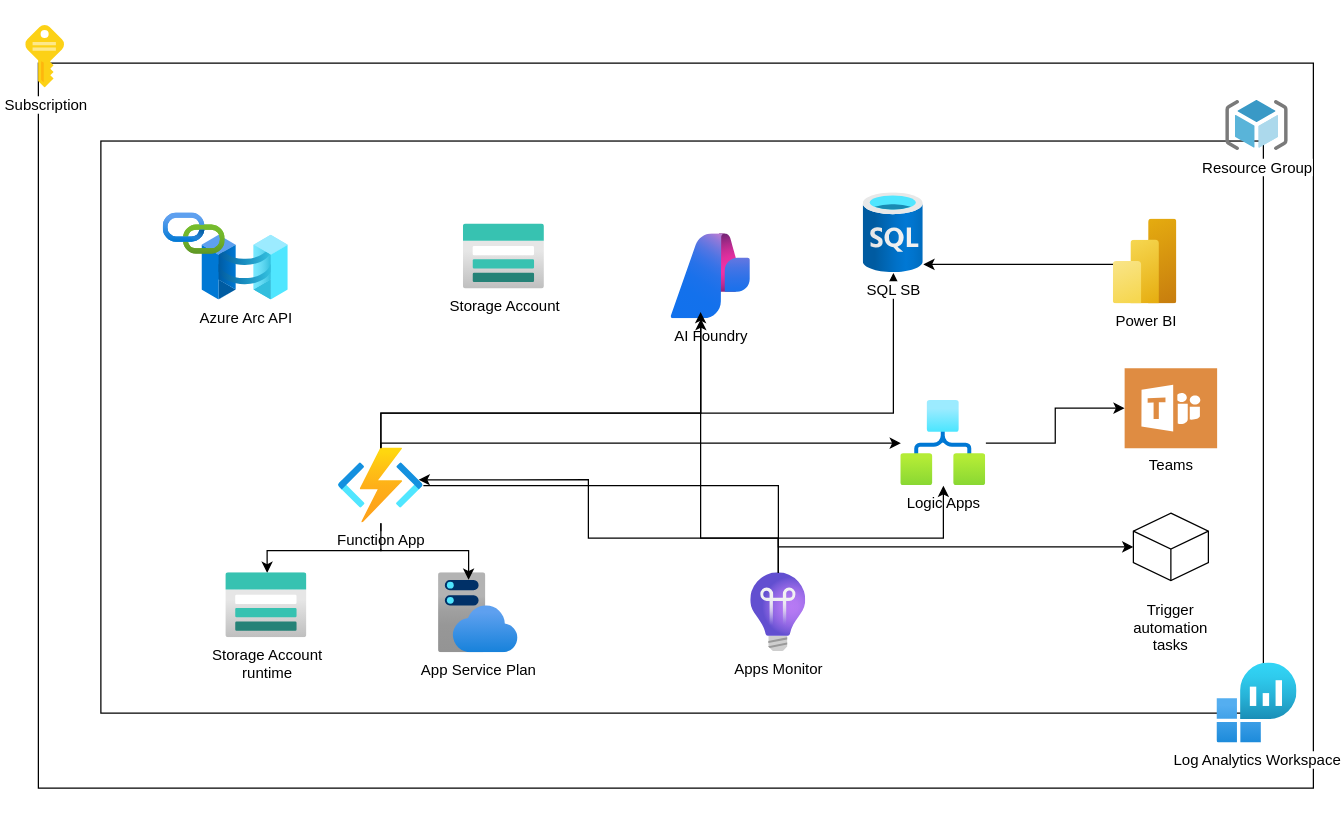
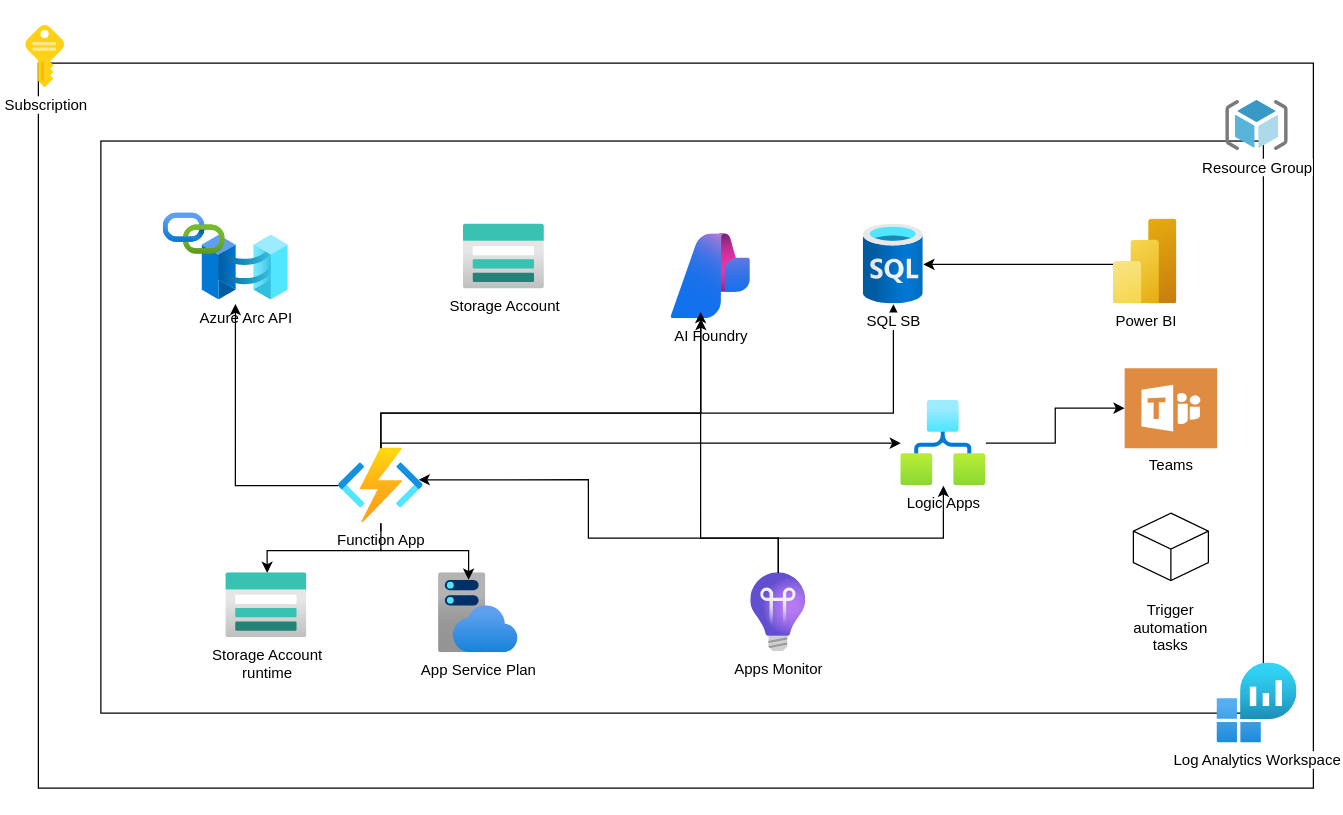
node "SQL SB": moved (893, 233) -> (893, 264)
edge "Function App" -> "Trigger automation tasks": now "Function App" -> "Azure Arc API"
